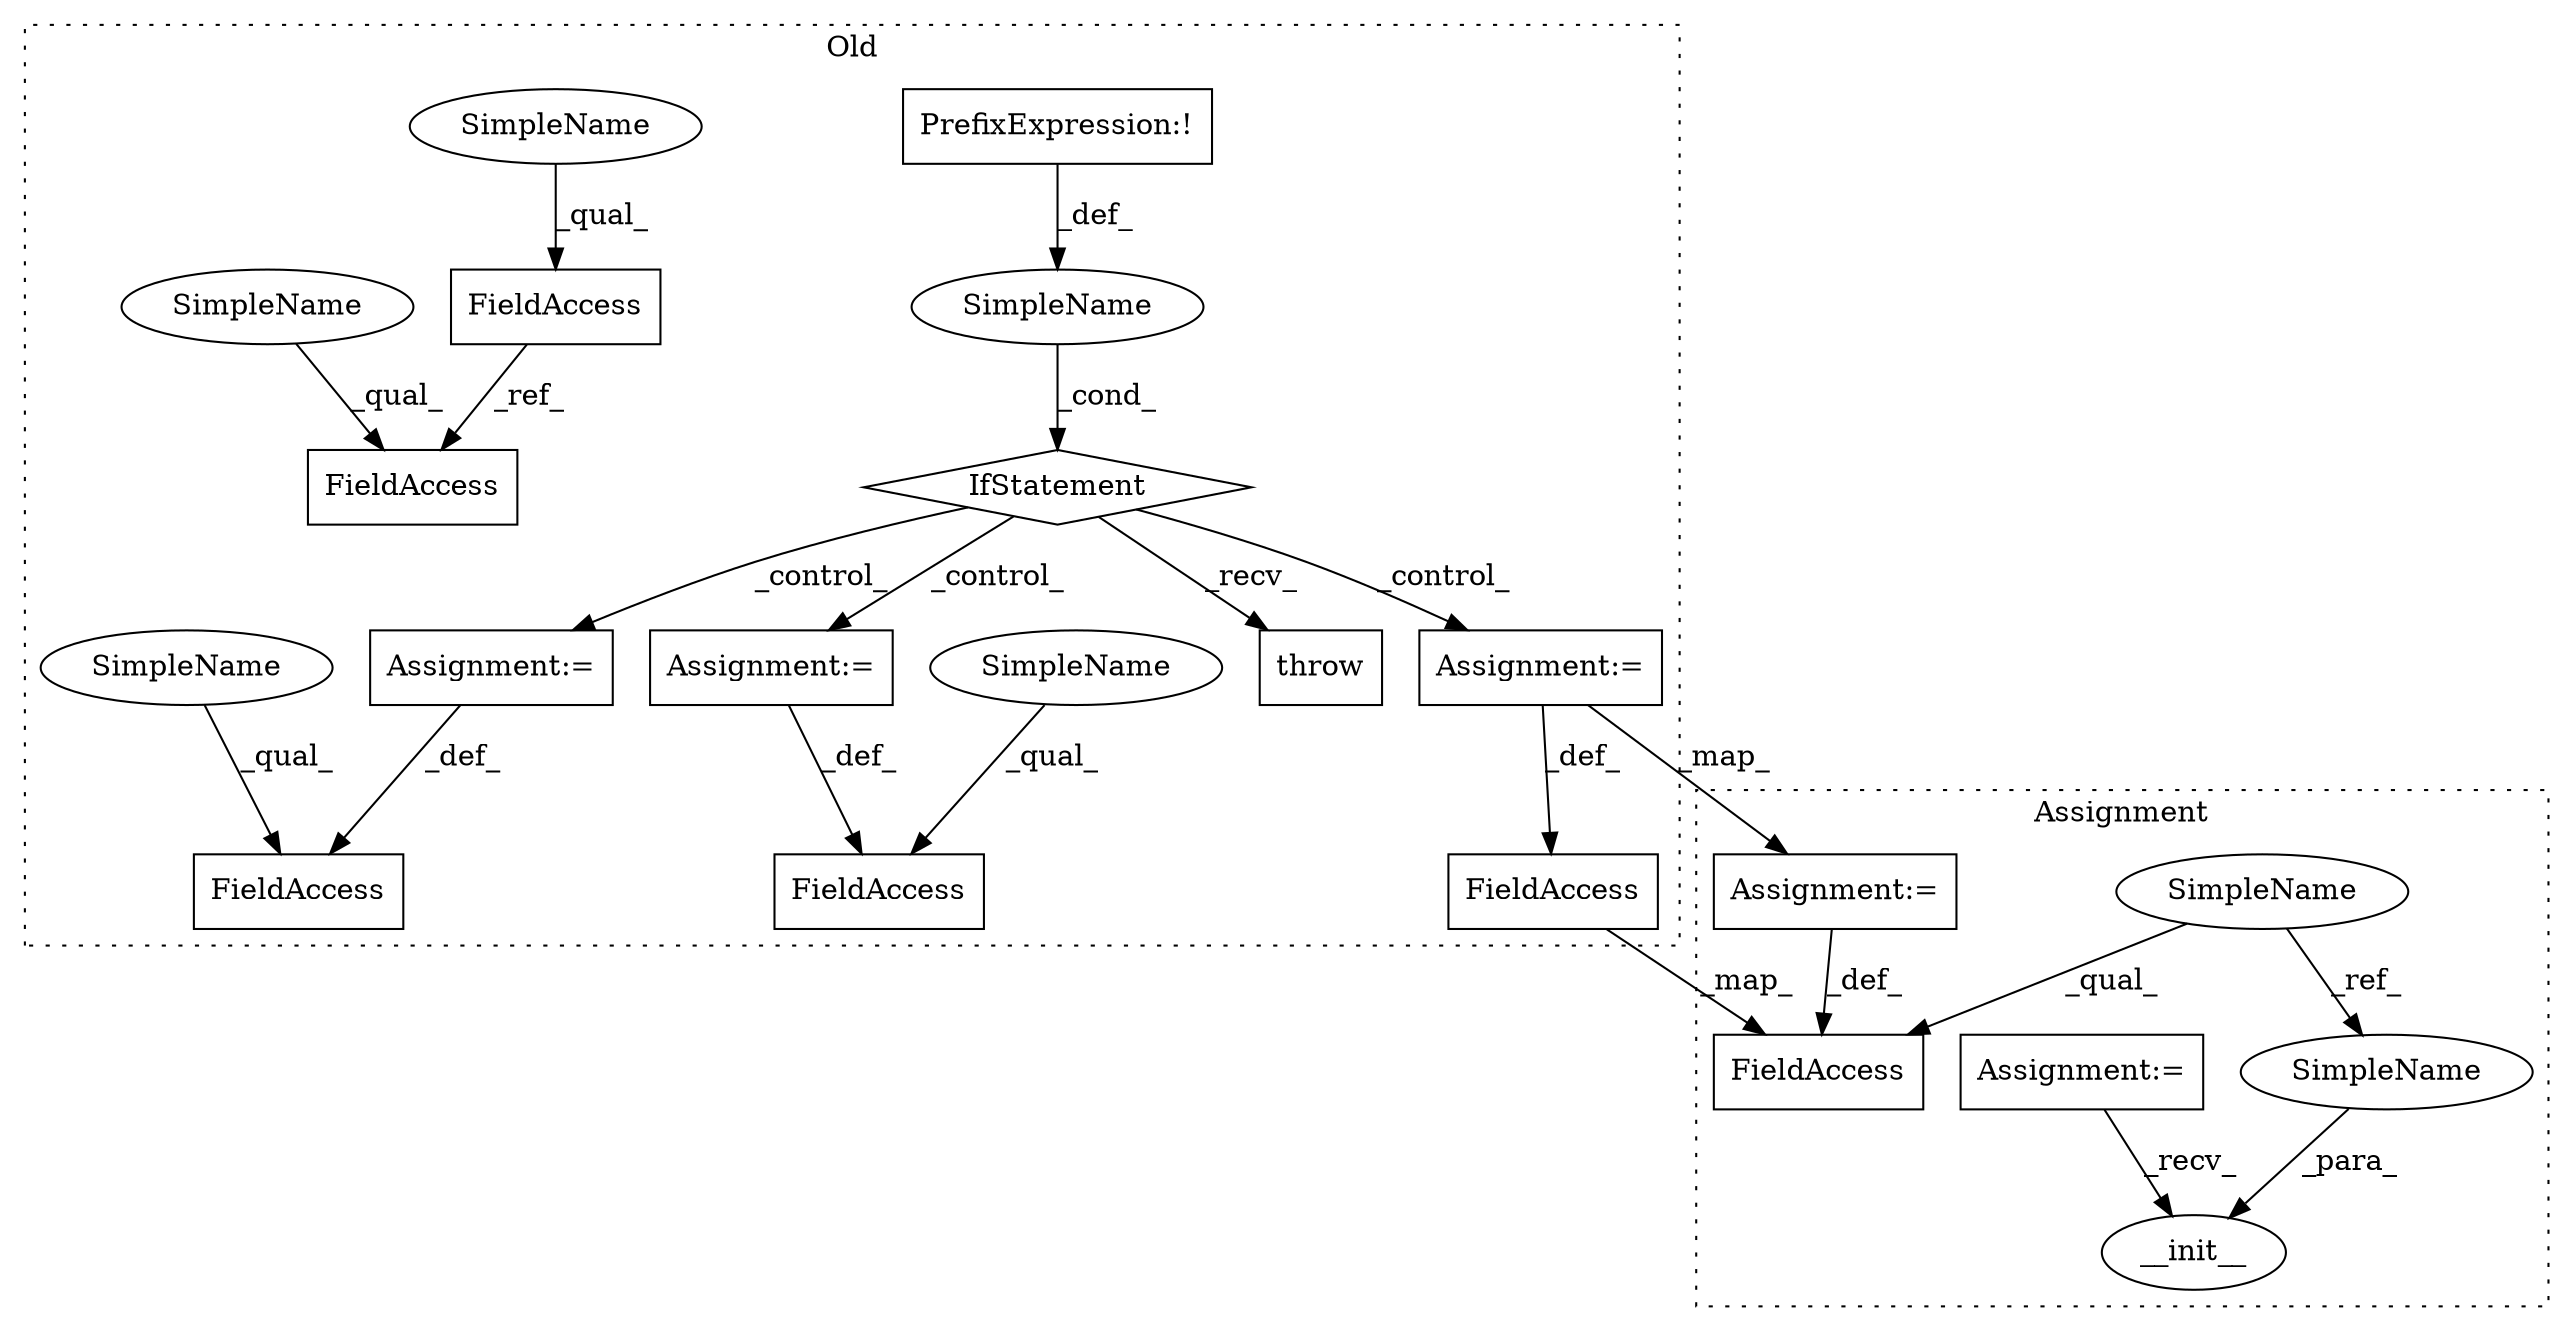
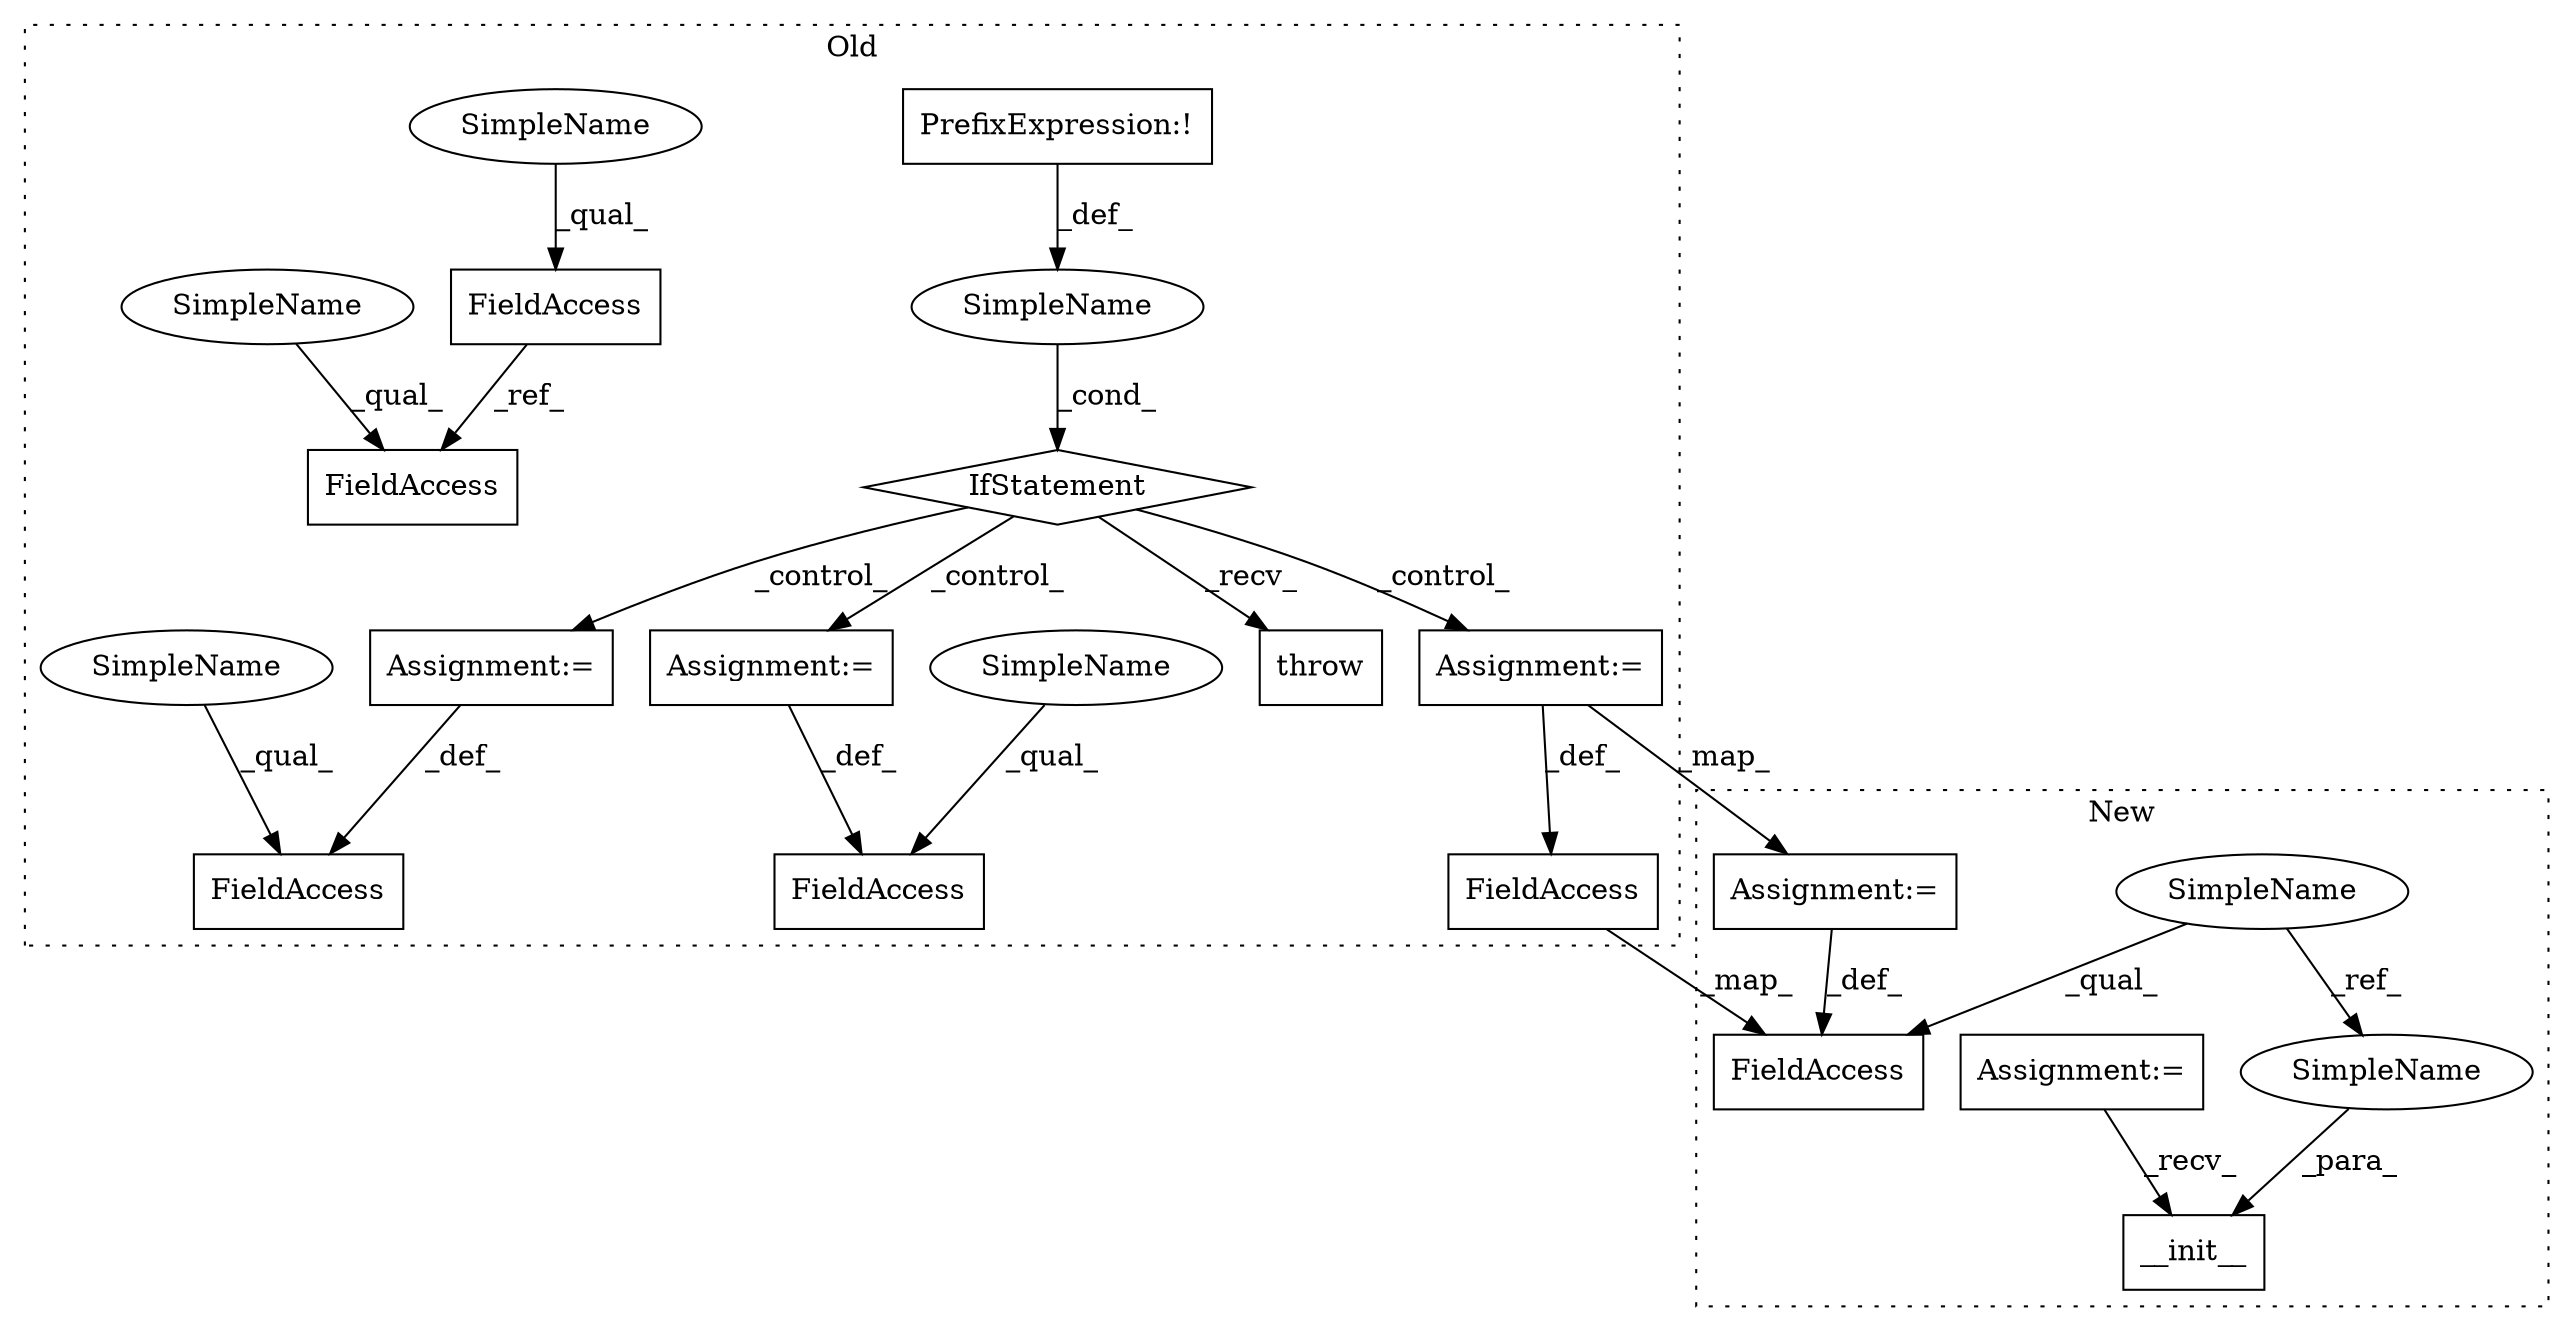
cluster "Assignment": label "Assignment" -> "New"
node "__init__": shape ellipse -> box
